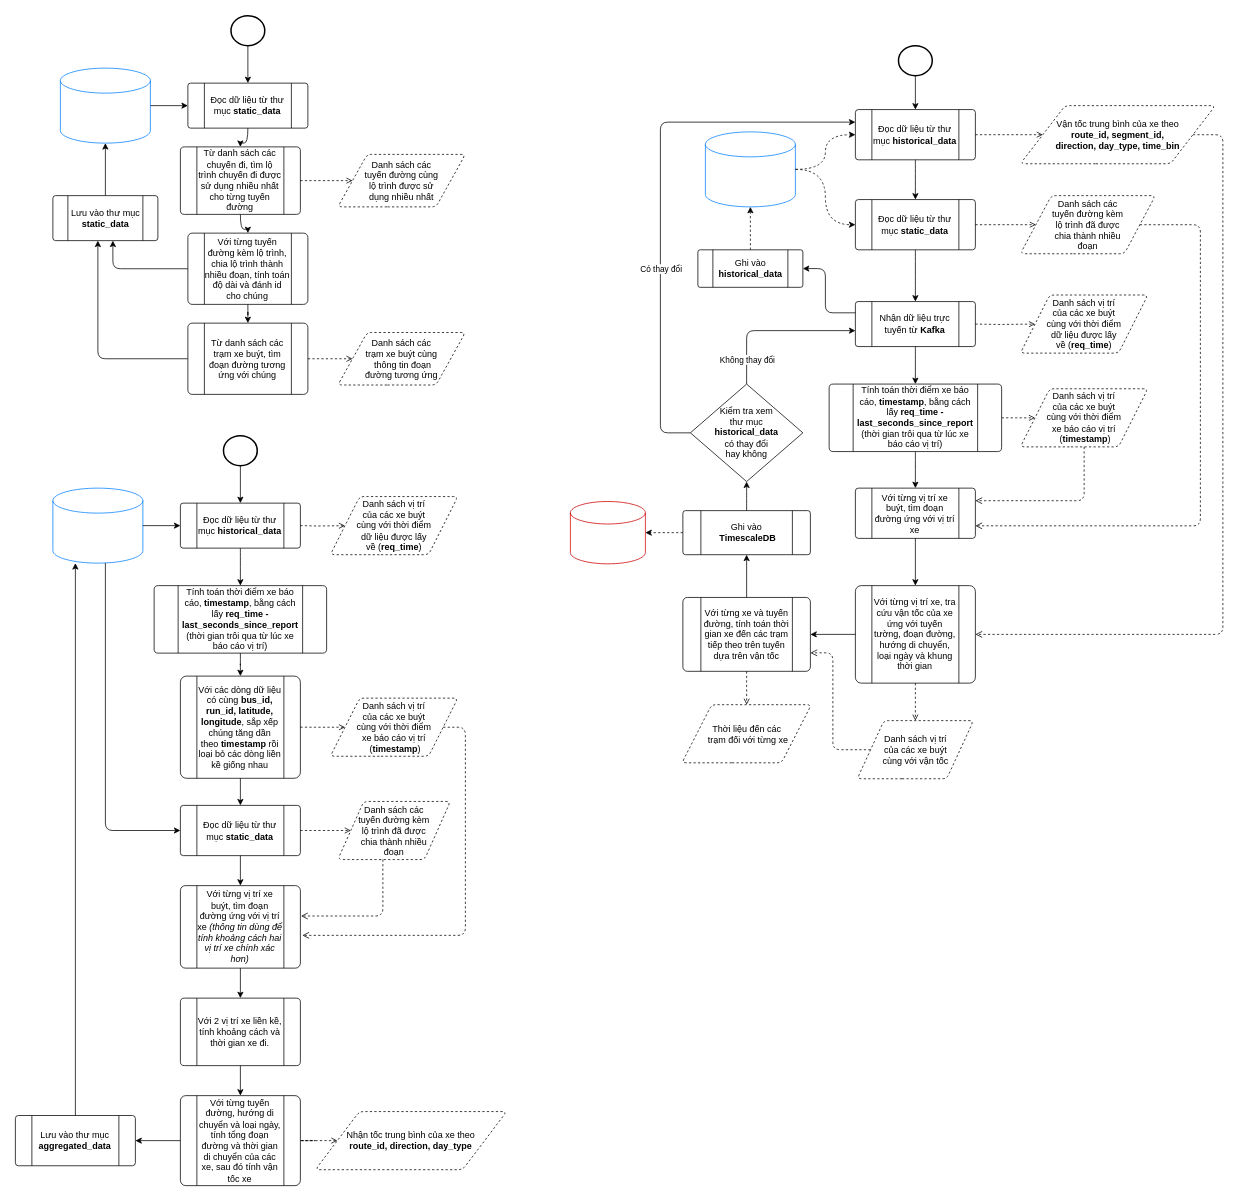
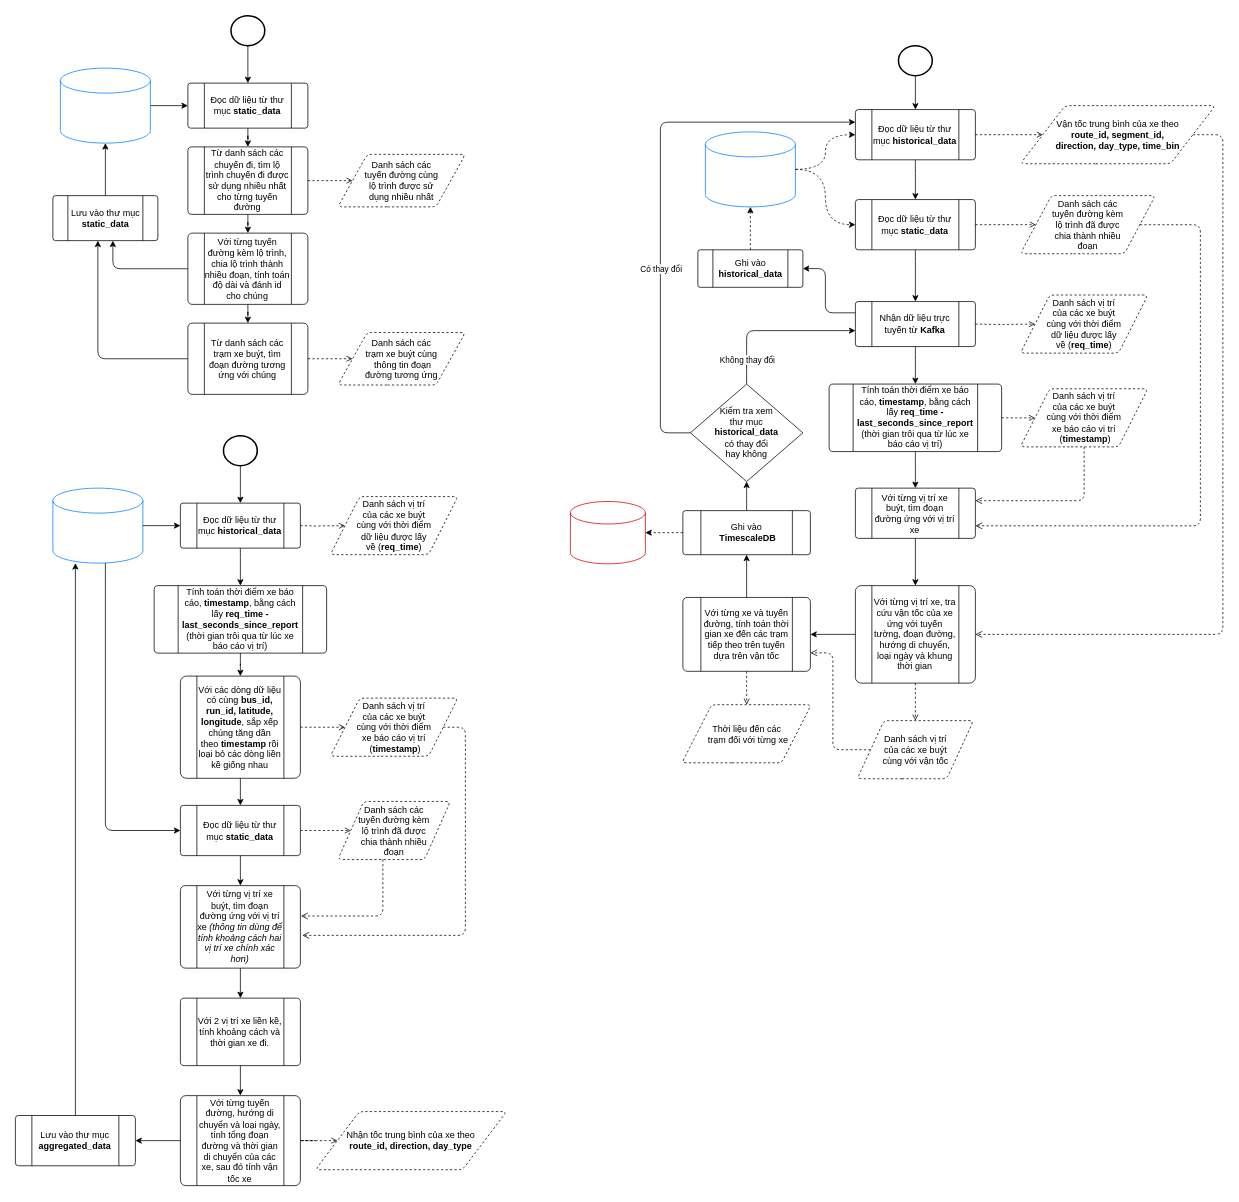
node "Từ danh sách các chuyến đi, tìm lộ trình chuyến đi được sử dụng nhiều nhất cho từng tuyến đường": moved (240, 180) -> (248, 180)
